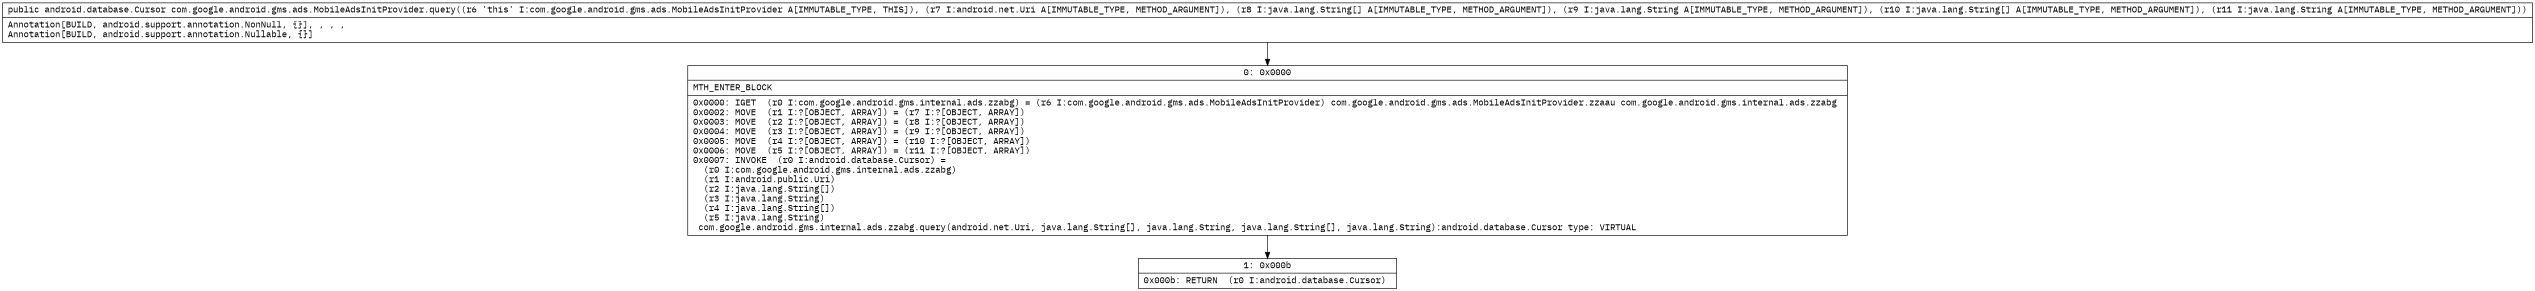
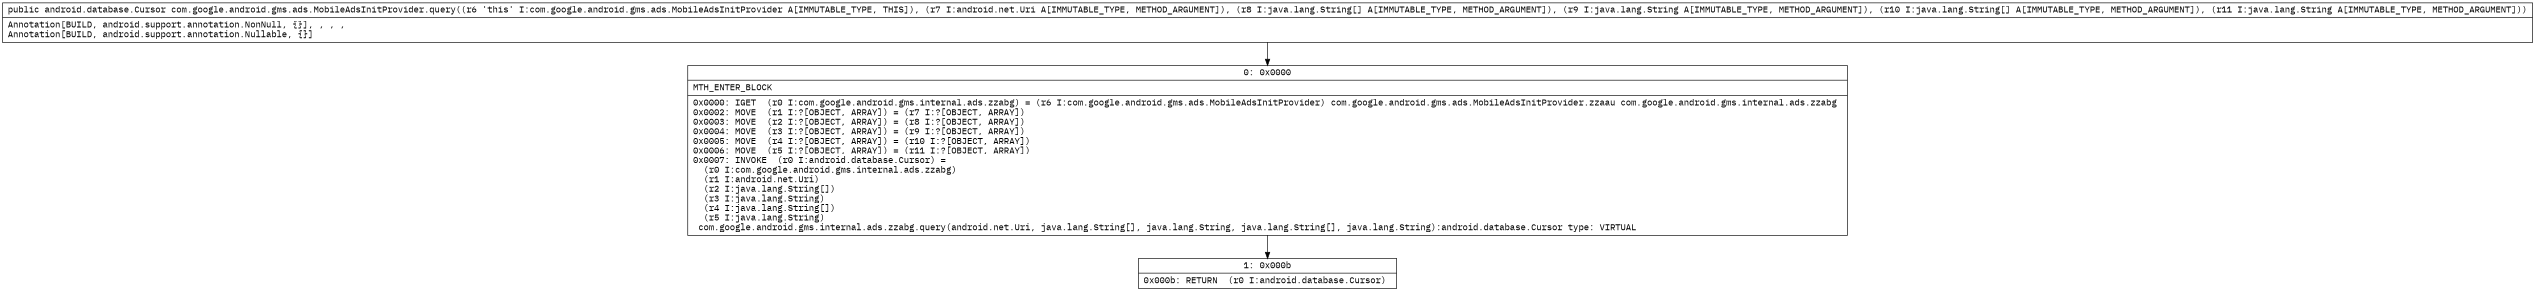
node "0: 0x0000": text "(r1 I:android.public.Uri)" -> "(r1 I:android.net.Uri)"
